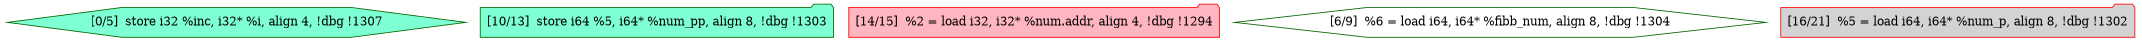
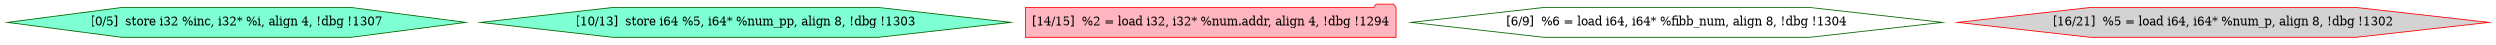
node "[10/13]  store i64 %5, i64* %num_pp, align 8, !dbg !1303": shape folder -> hexagon
node "[16/21]  %5 = load i64, i64* %num_p, align 8, !dbg !1302": shape folder -> hexagon
